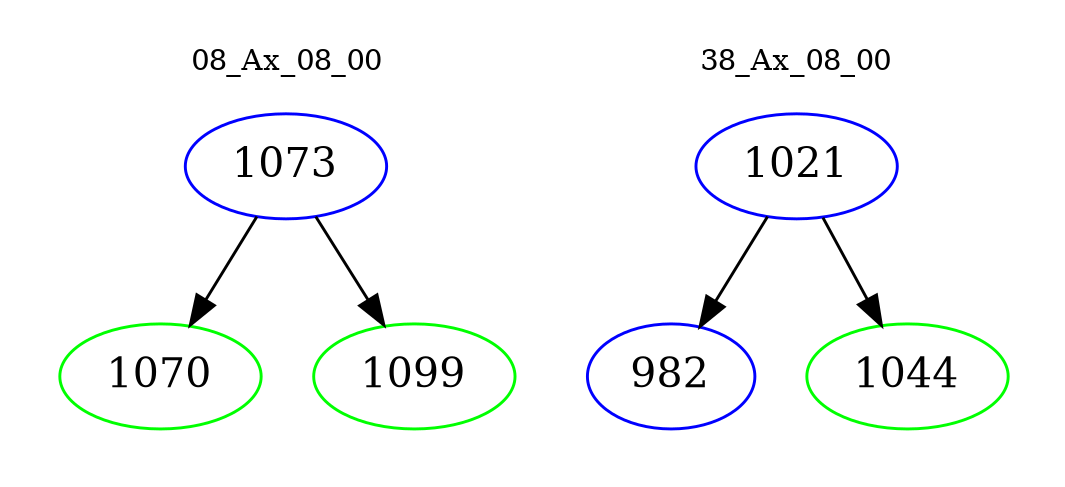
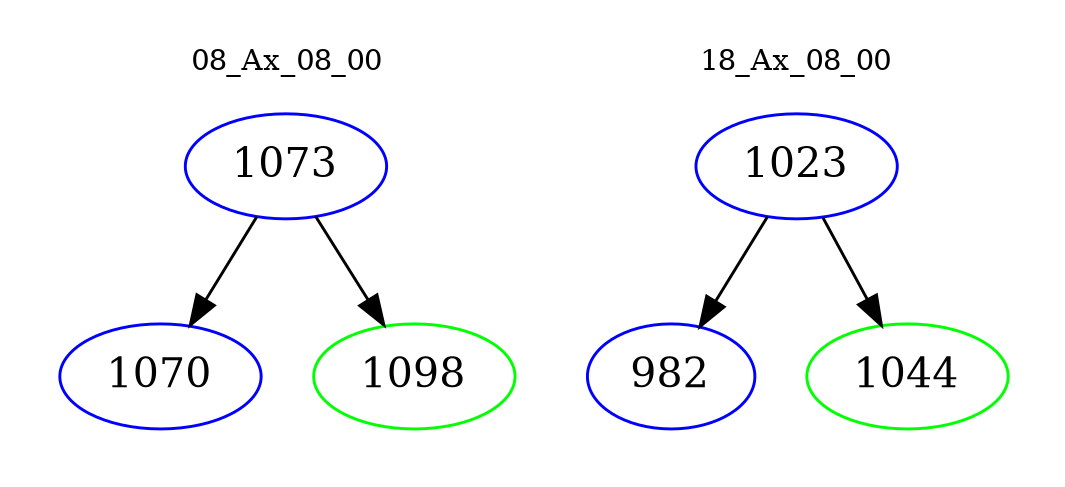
cluster "38_Ax_08_00": label "38_Ax_08_00" -> "18_Ax_08_00"
node "1021": label "1021" -> "1023"
node "1070": color green -> blue
node "1099": label "1099" -> "1098"
